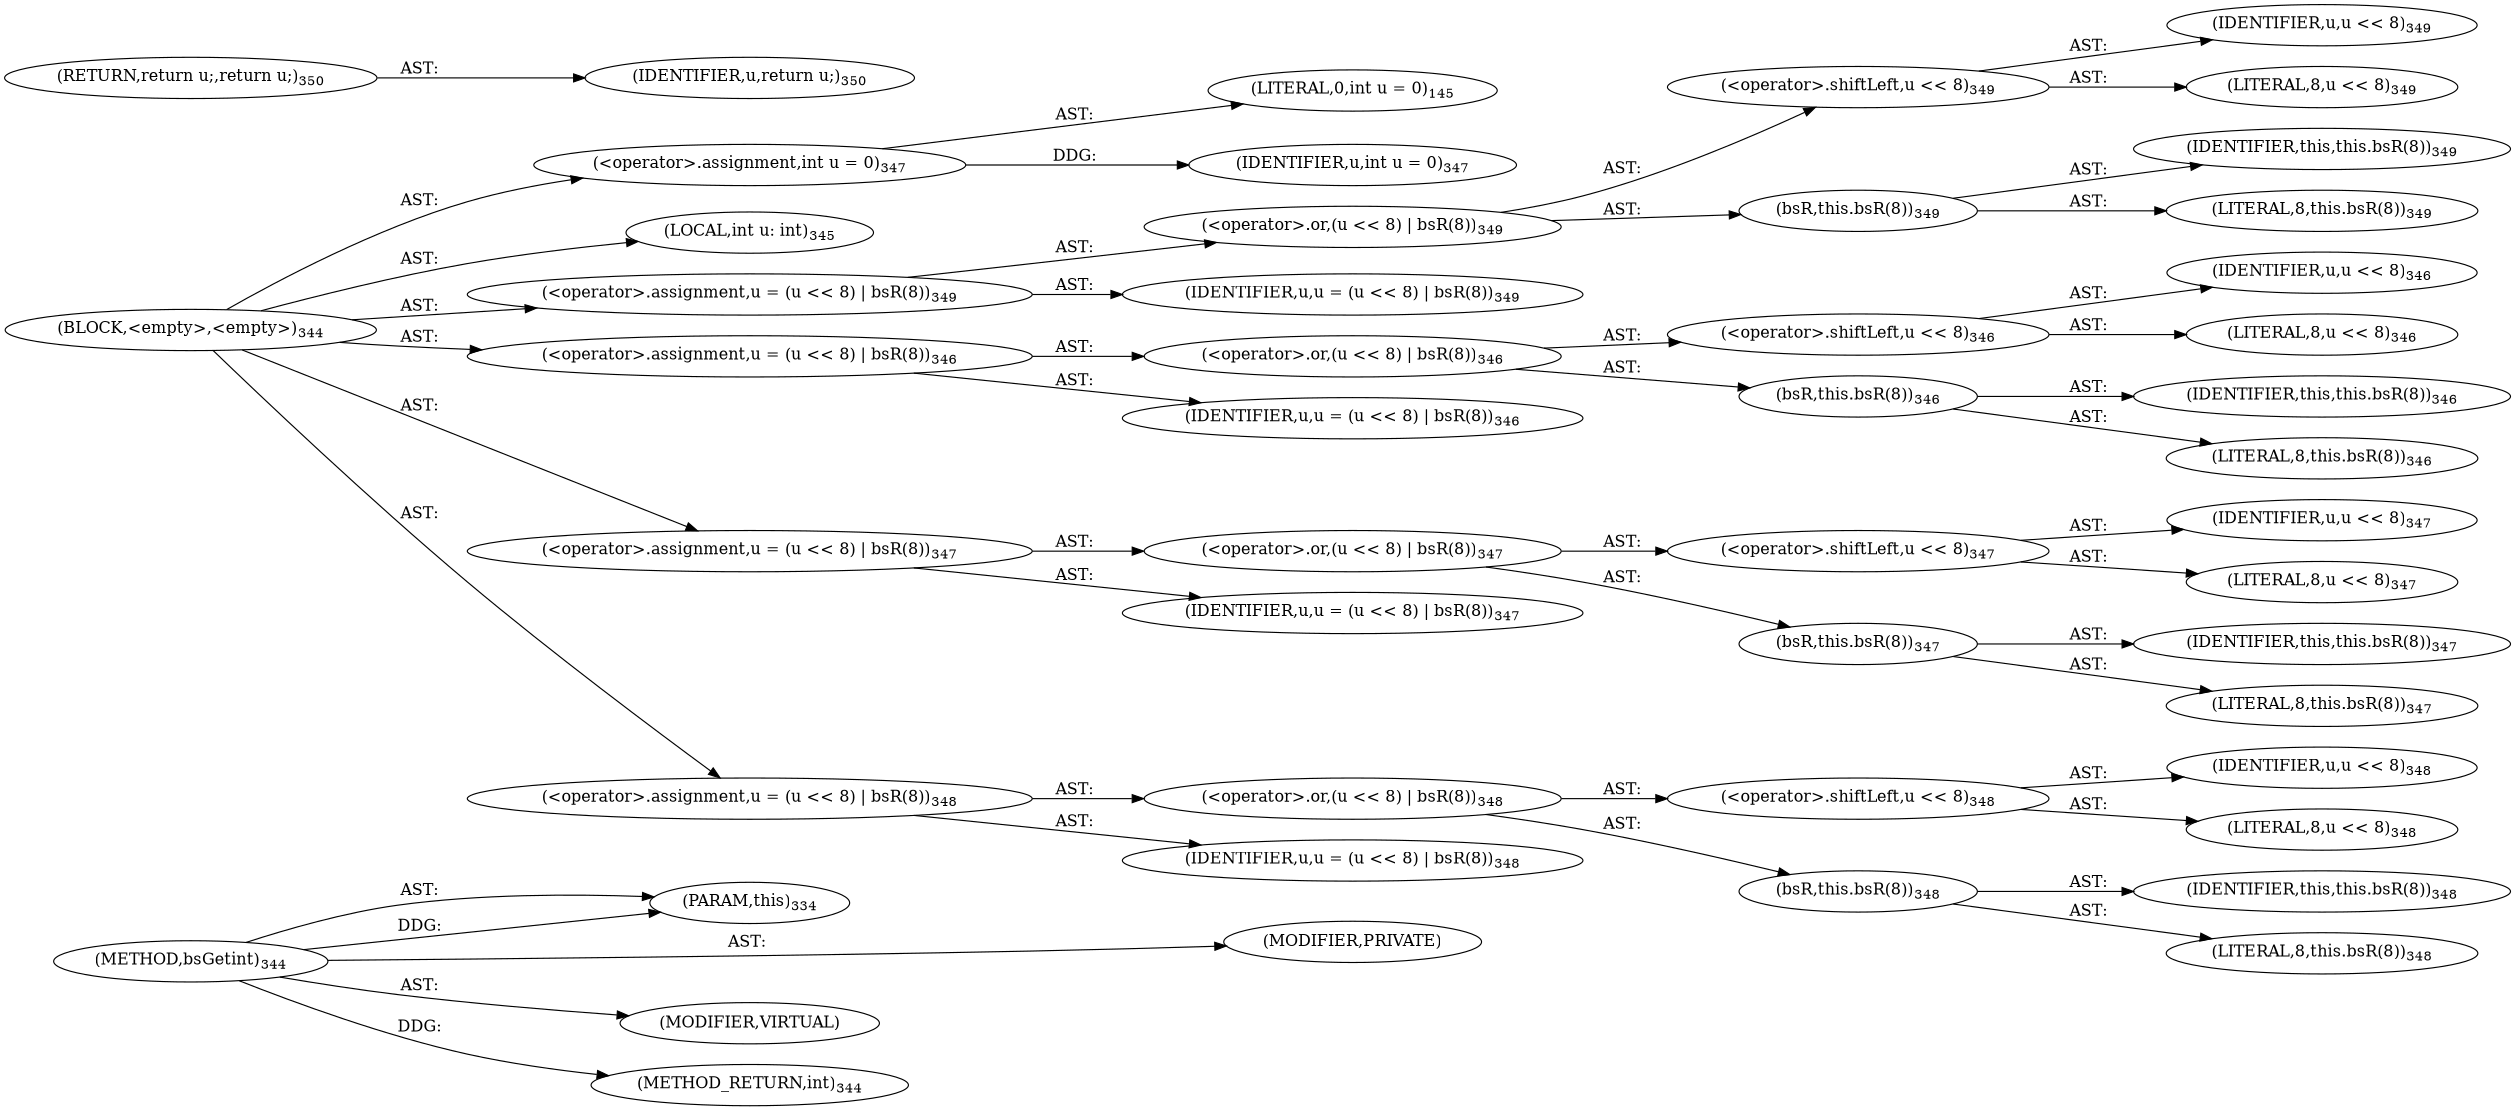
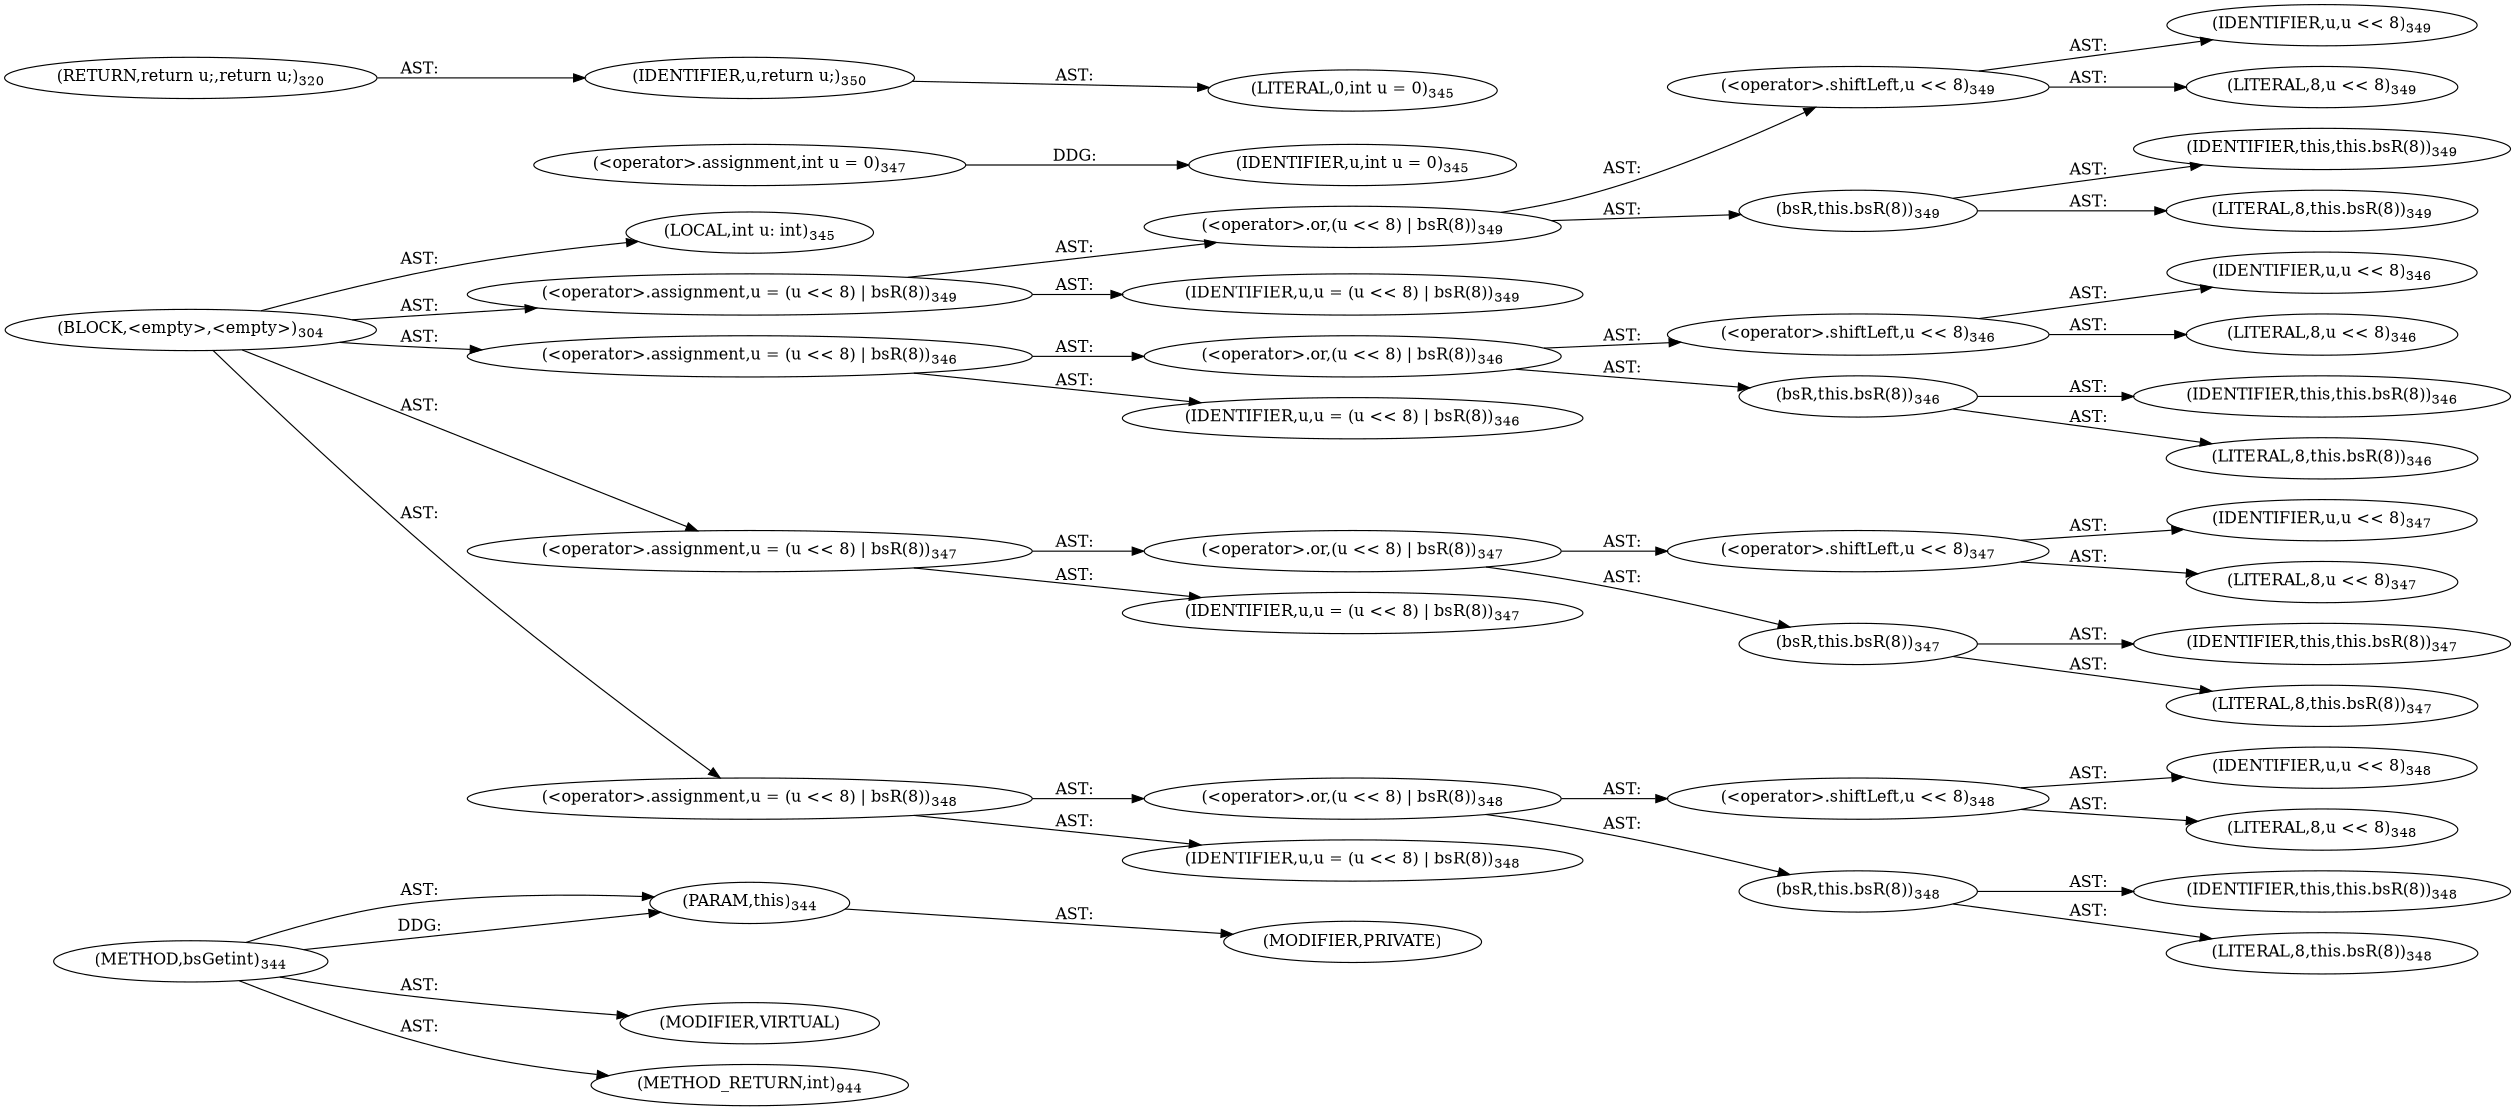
node "(RETURN,return u;,return u;)": text "350" -> "320"
node "(LITERAL,0,int u = 0)": text "145" -> "345"
edge "(<operator>.assignment,int u = 0)" -> "(LITERAL,0,int u = 0)": now "(IDENTIFIER,u,return u;)" -> "(LITERAL,0,int u = 0)"
node "(IDENTIFIER,u,int u = 0)": text "347" -> "345"
edge "(BLOCK,<empty>,<empty>)" -> "(<operator>.assignment,int u = 0)": removed, label "AST:"
node "(BLOCK,<empty>,<empty>)": text "344" -> "304"
node "(PARAM,this)": text "334" -> "344"
edge "(METHOD,bsGetint)" -> "(MODIFIER,PRIVATE)": now "(PARAM,this)" -> "(MODIFIER,PRIVATE)"
edge "(METHOD,bsGetint)" -> "(METHOD_RETURN,int)": label "DDG: " -> "AST: "
node "(METHOD_RETURN,int)": text "344" -> "944"
